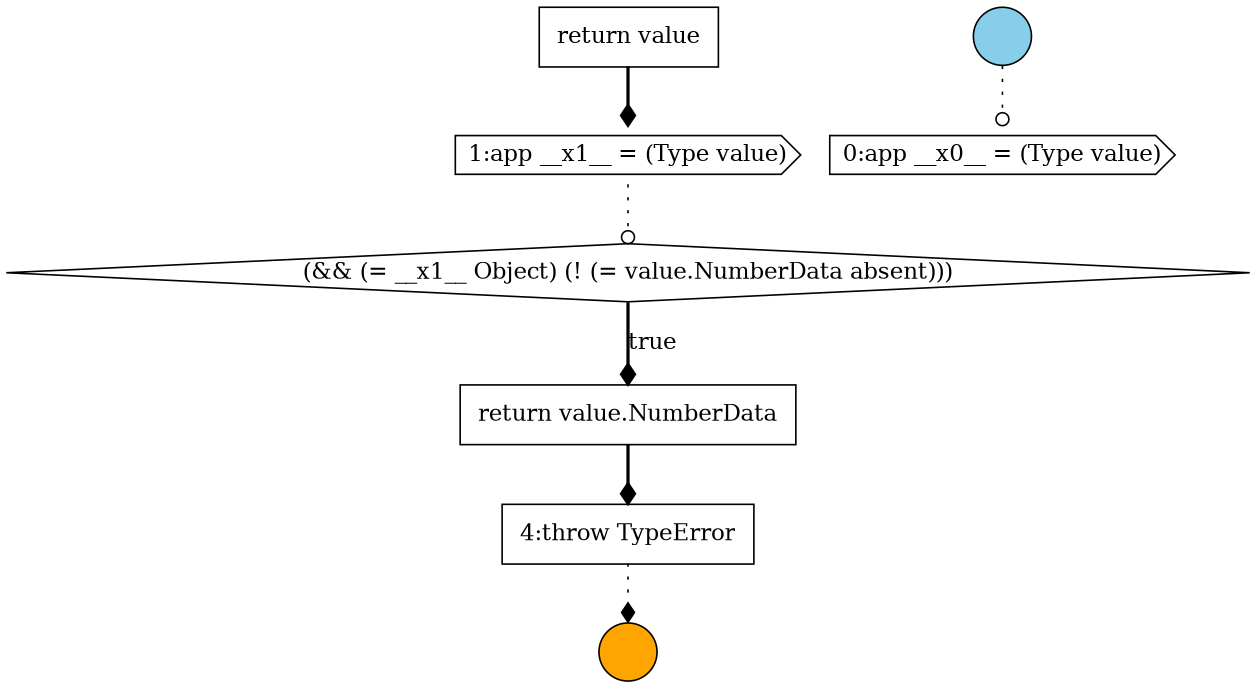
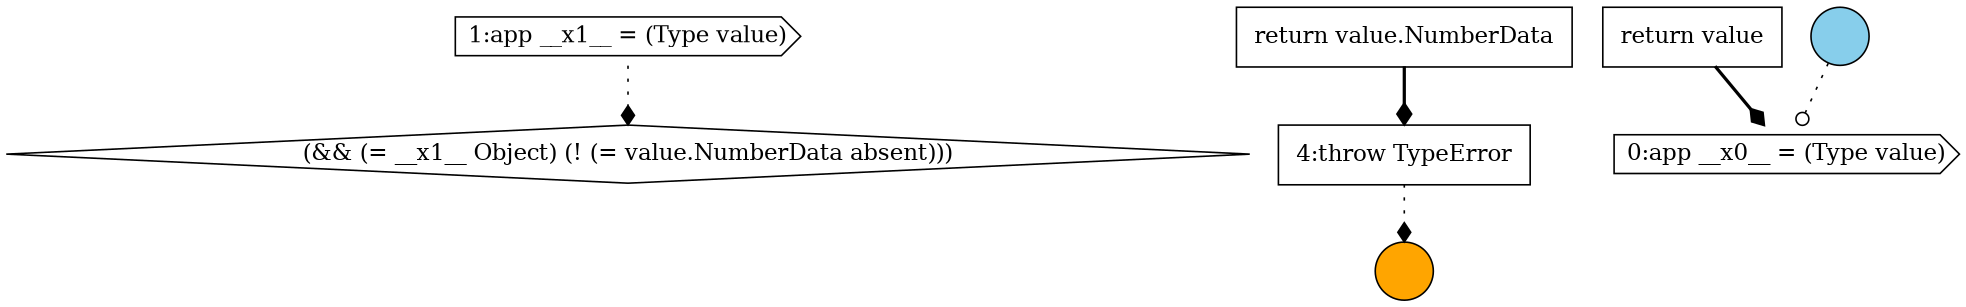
edge "return value" -> "1:app __x1__ = (Type value)": now "return value" -> "0:app __x0__ = (Type value)"
edge "1:app __x1__ = (Type value)" -> "(&& (= __x1__ Object) (! (= value.NumberData absent)))": arrowhead odot -> diamond
edge "(&& (= __x1__ Object) (! (= value.NumberData absent)))" -> "return value.NumberData": removed, label "true"
